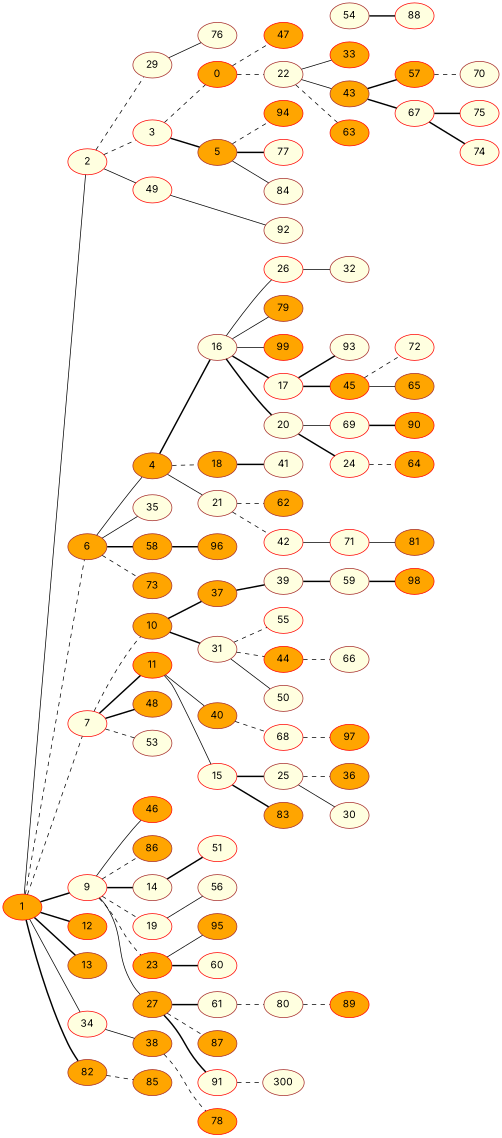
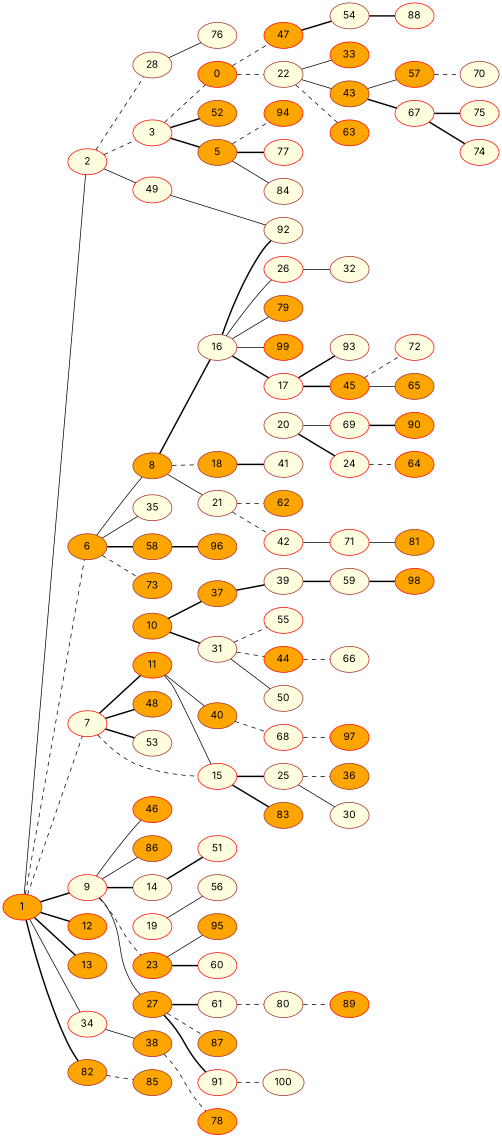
edge "54" -- "47": added
node "29": label "29" -> "28"
edge "57" -- "43": style bold -> solid
node "52": added
edge "16" -- "20": now "16" -- "92"
node "4": label "4" -> "8"
edge "10" -- "7": now "15" -- "7"
edge "7" -- "53": style dashed -> bold
edge "86" -- "9": style dashed -> solid
edge "9" -- "19": removed
node "300": label "300" -> "100"
